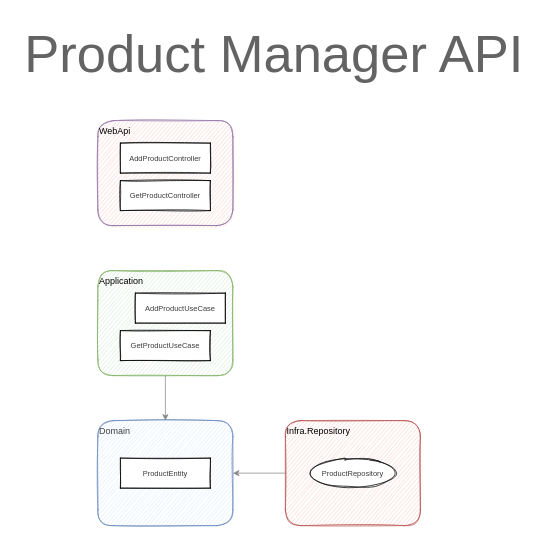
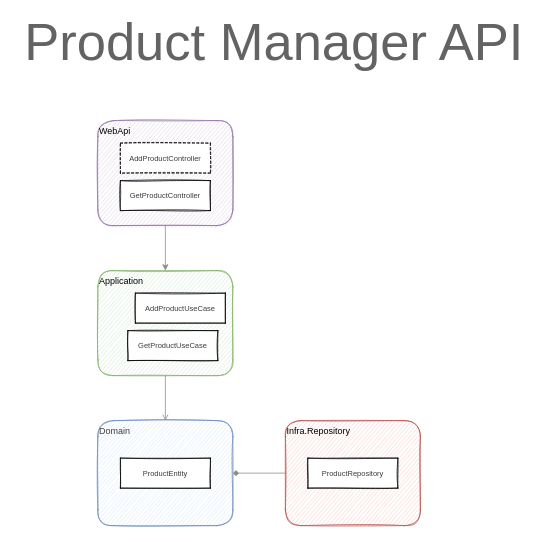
node "Product Manager API": moved (274, 53) -> (274, 42)
node "WebApi": fillcolor #f8cecc -> #e1d5e7
node "AddProductController": style solid -> dashed
edge "WebApi" -> "Application": added
node "GetProductUseCase": moved (165, 345) -> (173, 345)
edge "Application" -> "Domain": arrowhead classic -> open
edge "Infra.Repository" -> "Domain": arrowhead classic -> diamond
node "ProductRepository": shape ellipse -> rectangle
